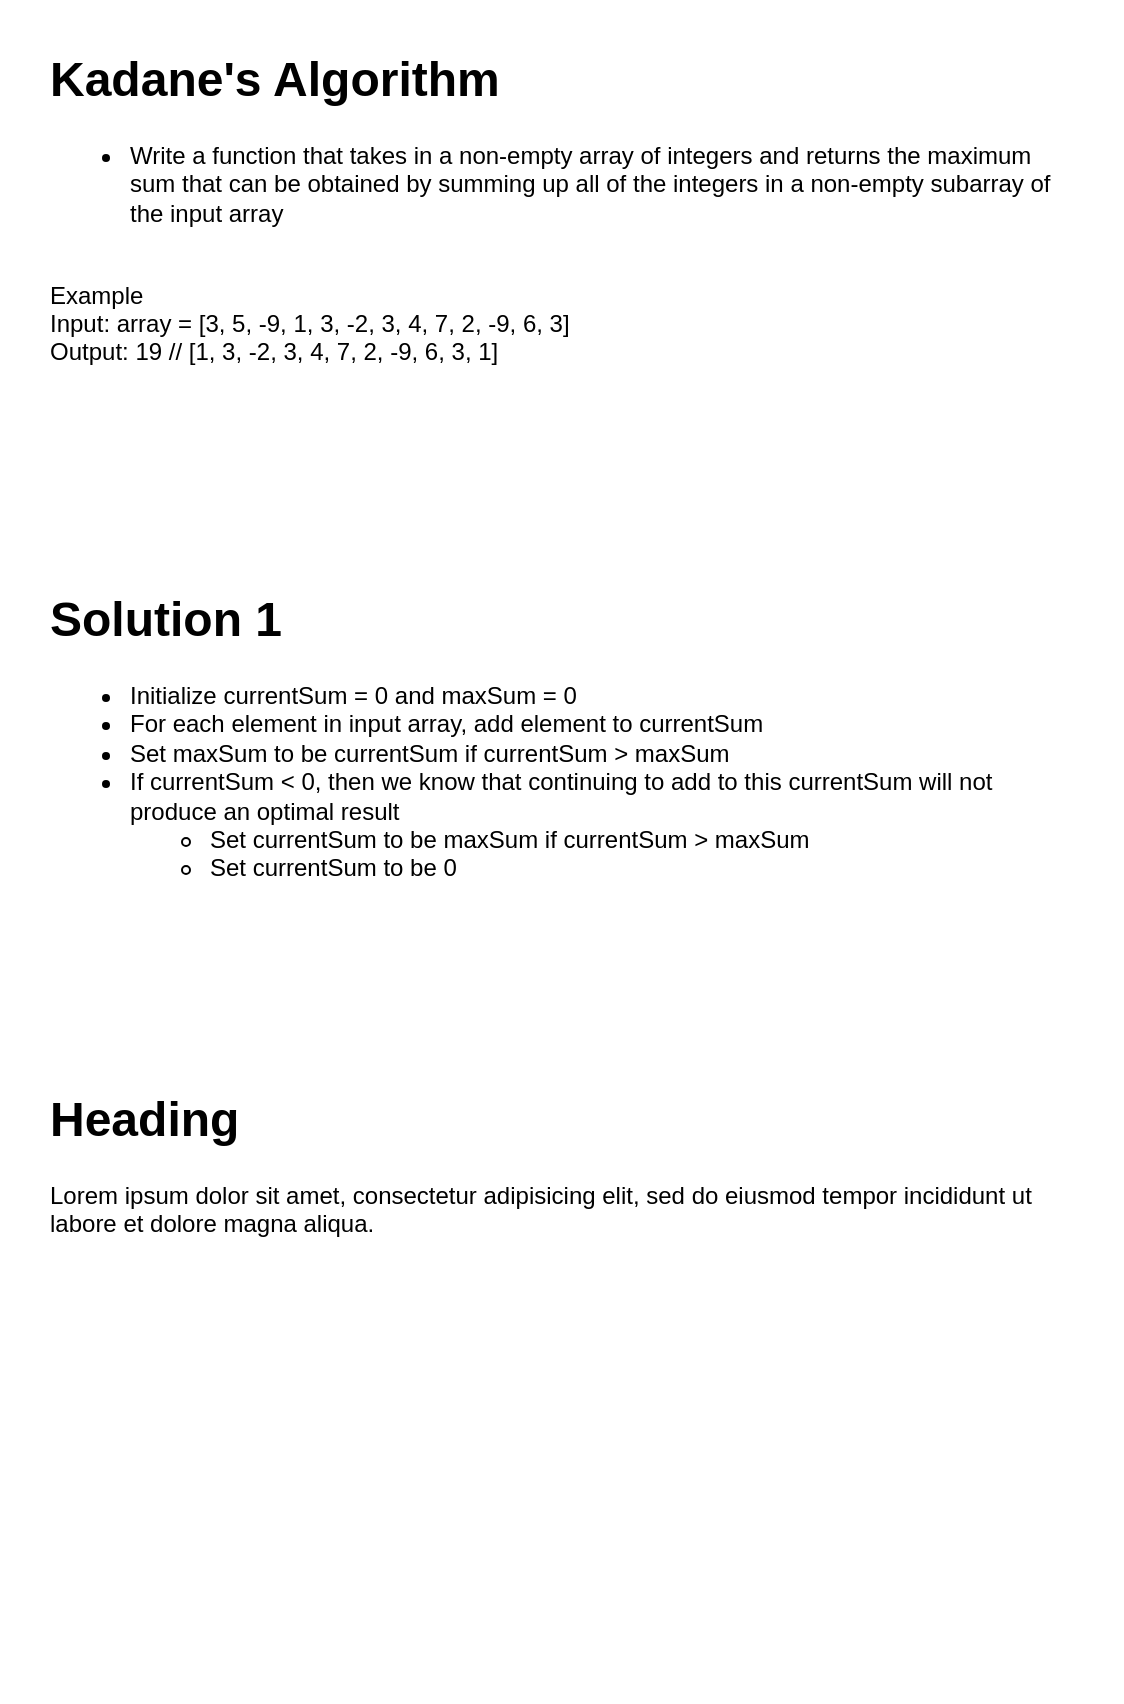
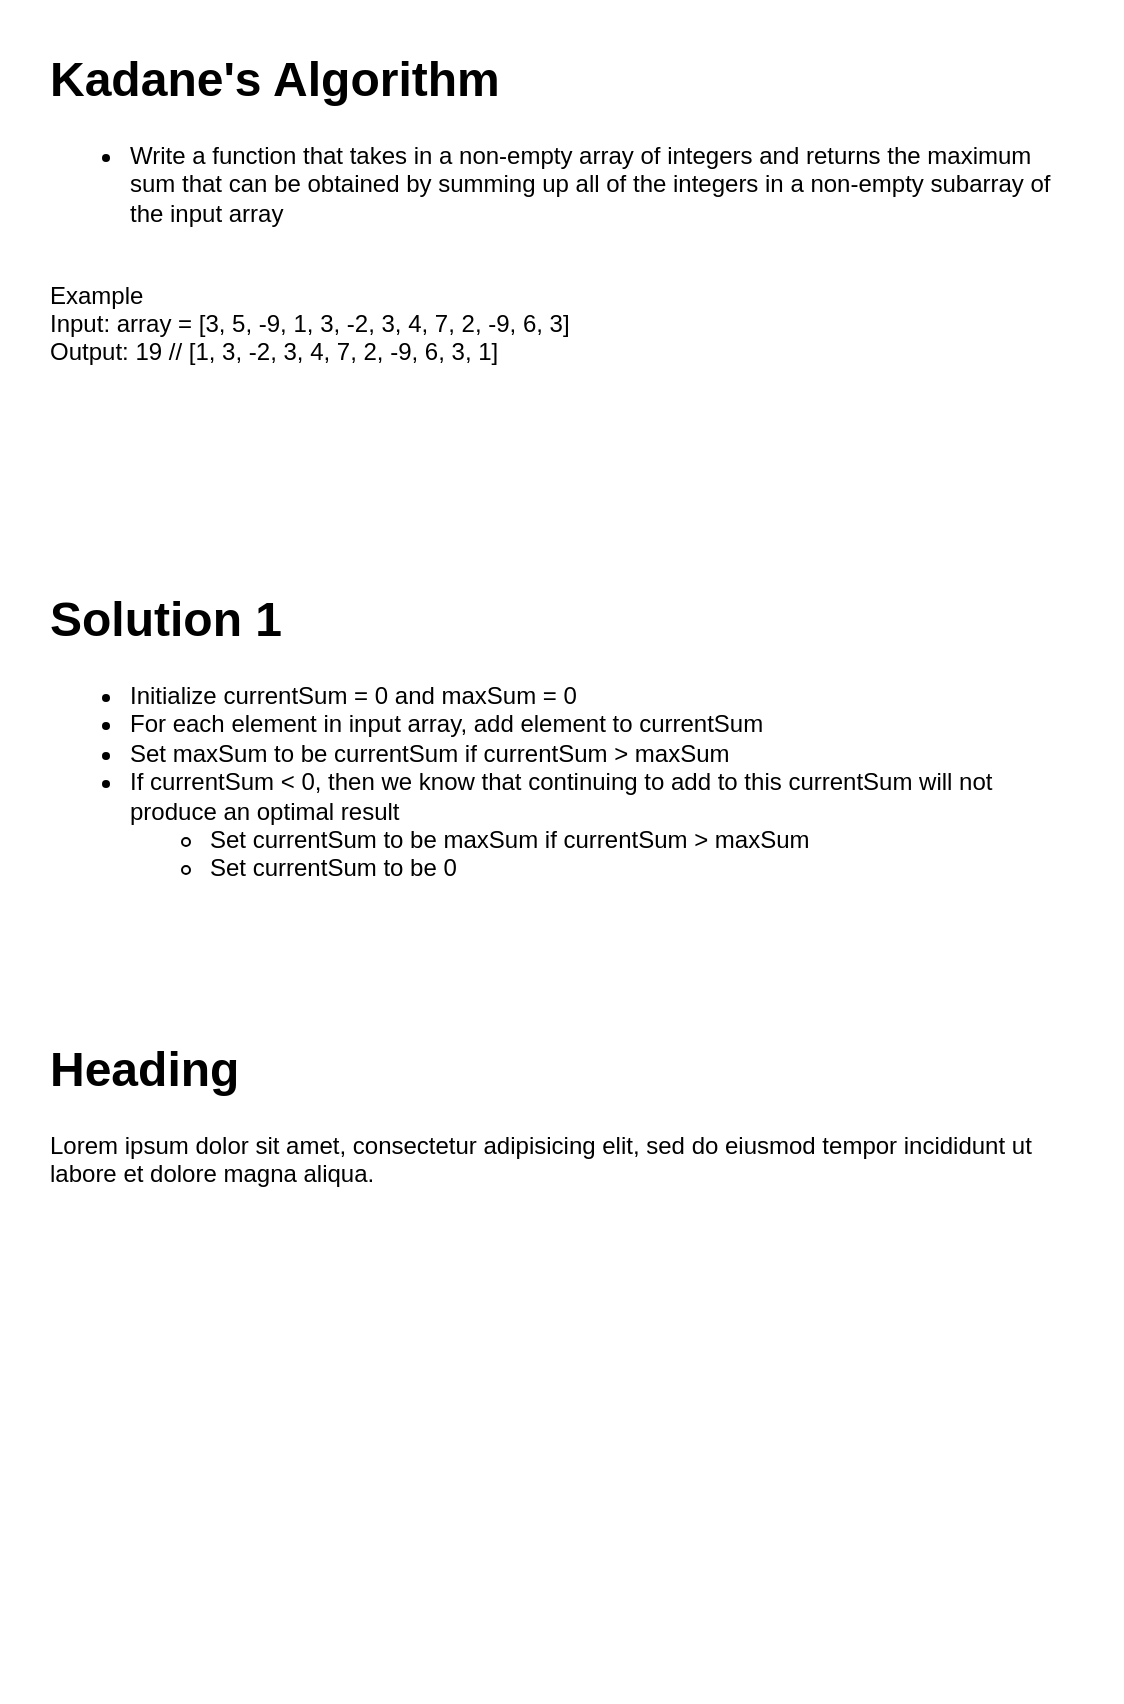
node "HeadingLorem ipsum dolor sit amet, consectetur adipisicing elit, sed do eiusmod tempor incididunt ut labore et dolore magna aliqua.": moved (561, 1371) -> (561, 1321)
